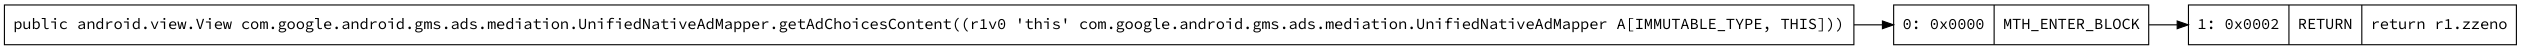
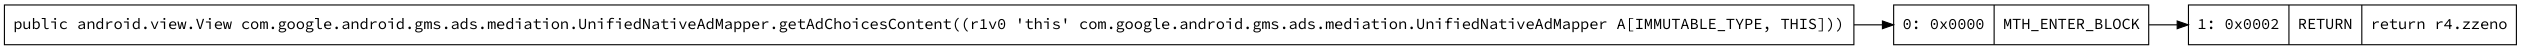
node "1: 0x0002": text "return r1.zzeno" -> "return r4.zzeno"
